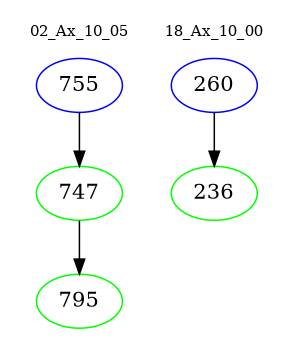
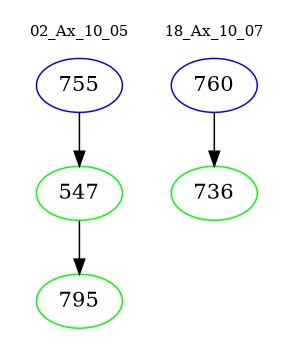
cluster "18_Ax_10_00": label "18_Ax_10_00" -> "18_Ax_10_07"
node "260": label "260" -> "760"
node "747": label "747" -> "547"
node "236": label "236" -> "736"
